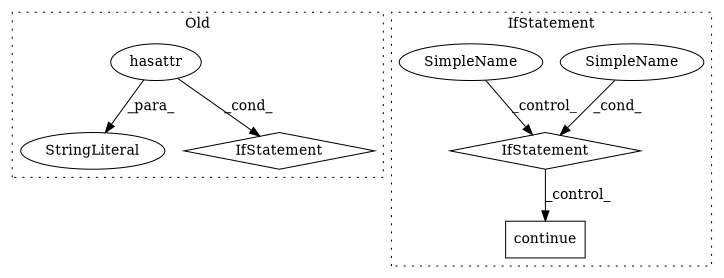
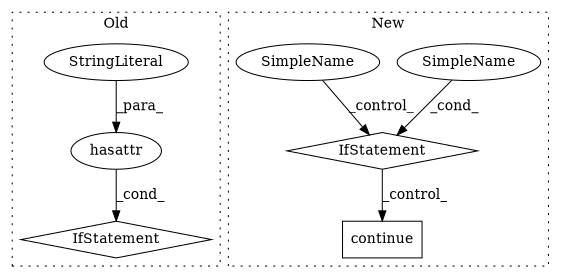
cluster "IfStatement": label "IfStatement" -> "New"
edge "hasattr" -> "StringLiteral": reversed
